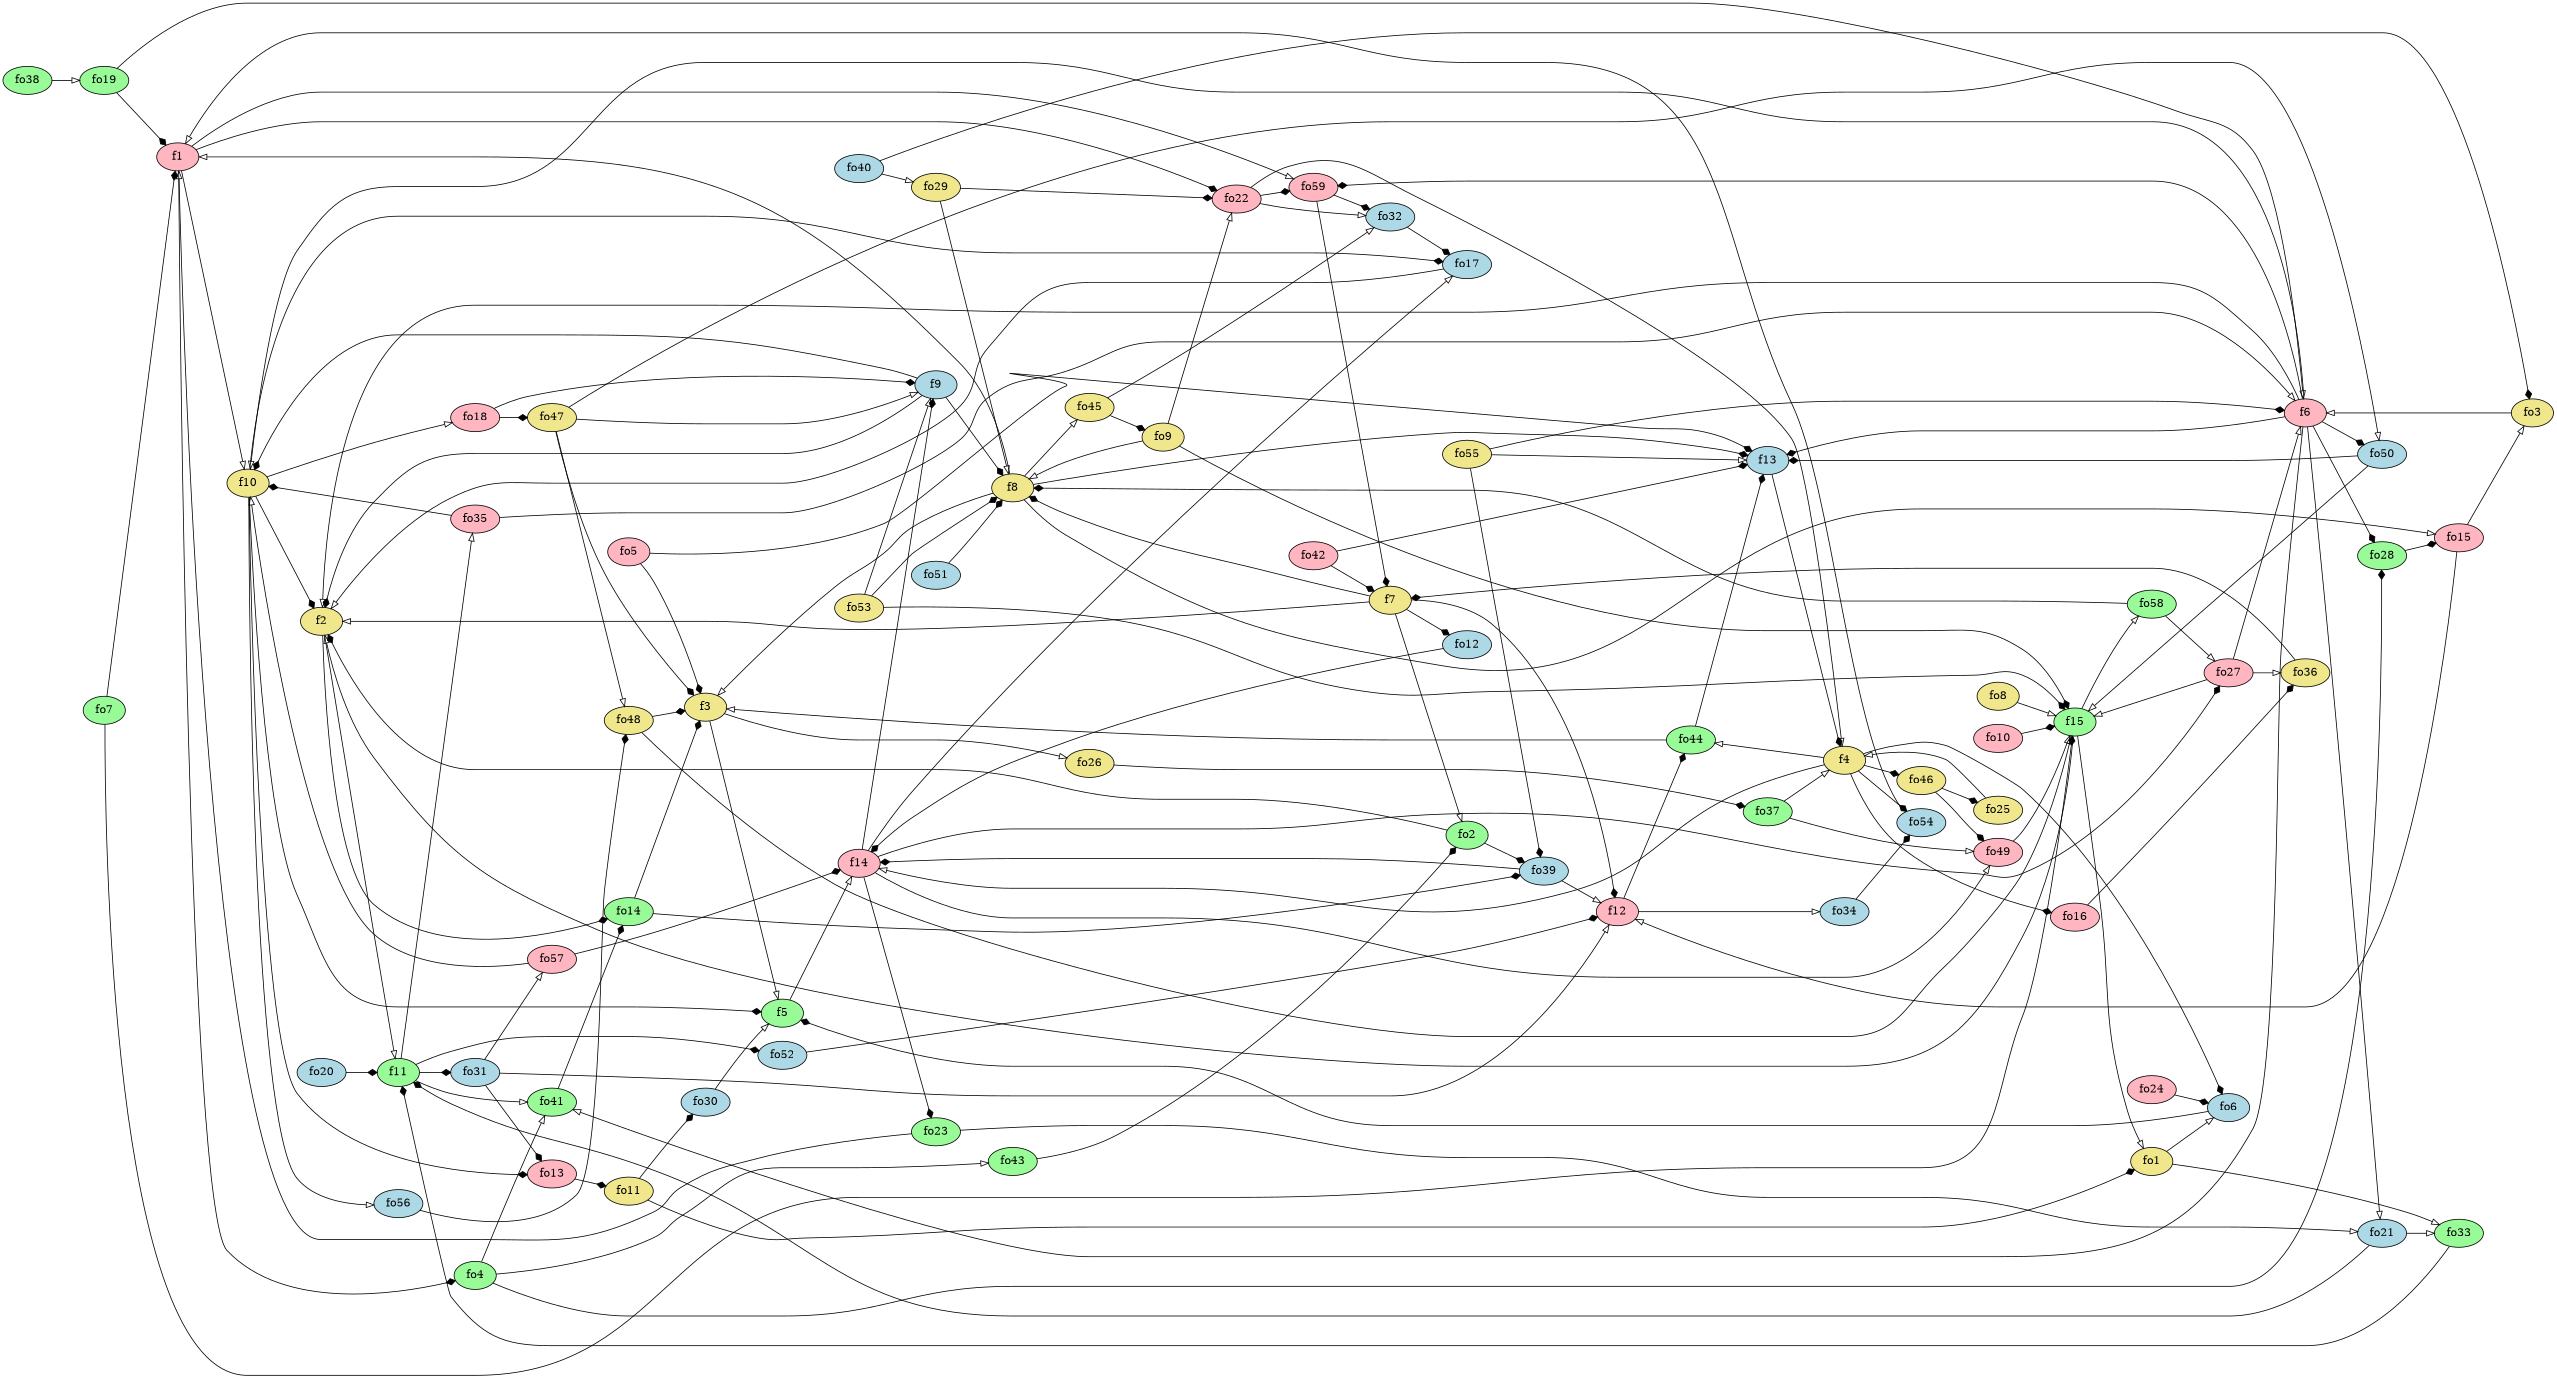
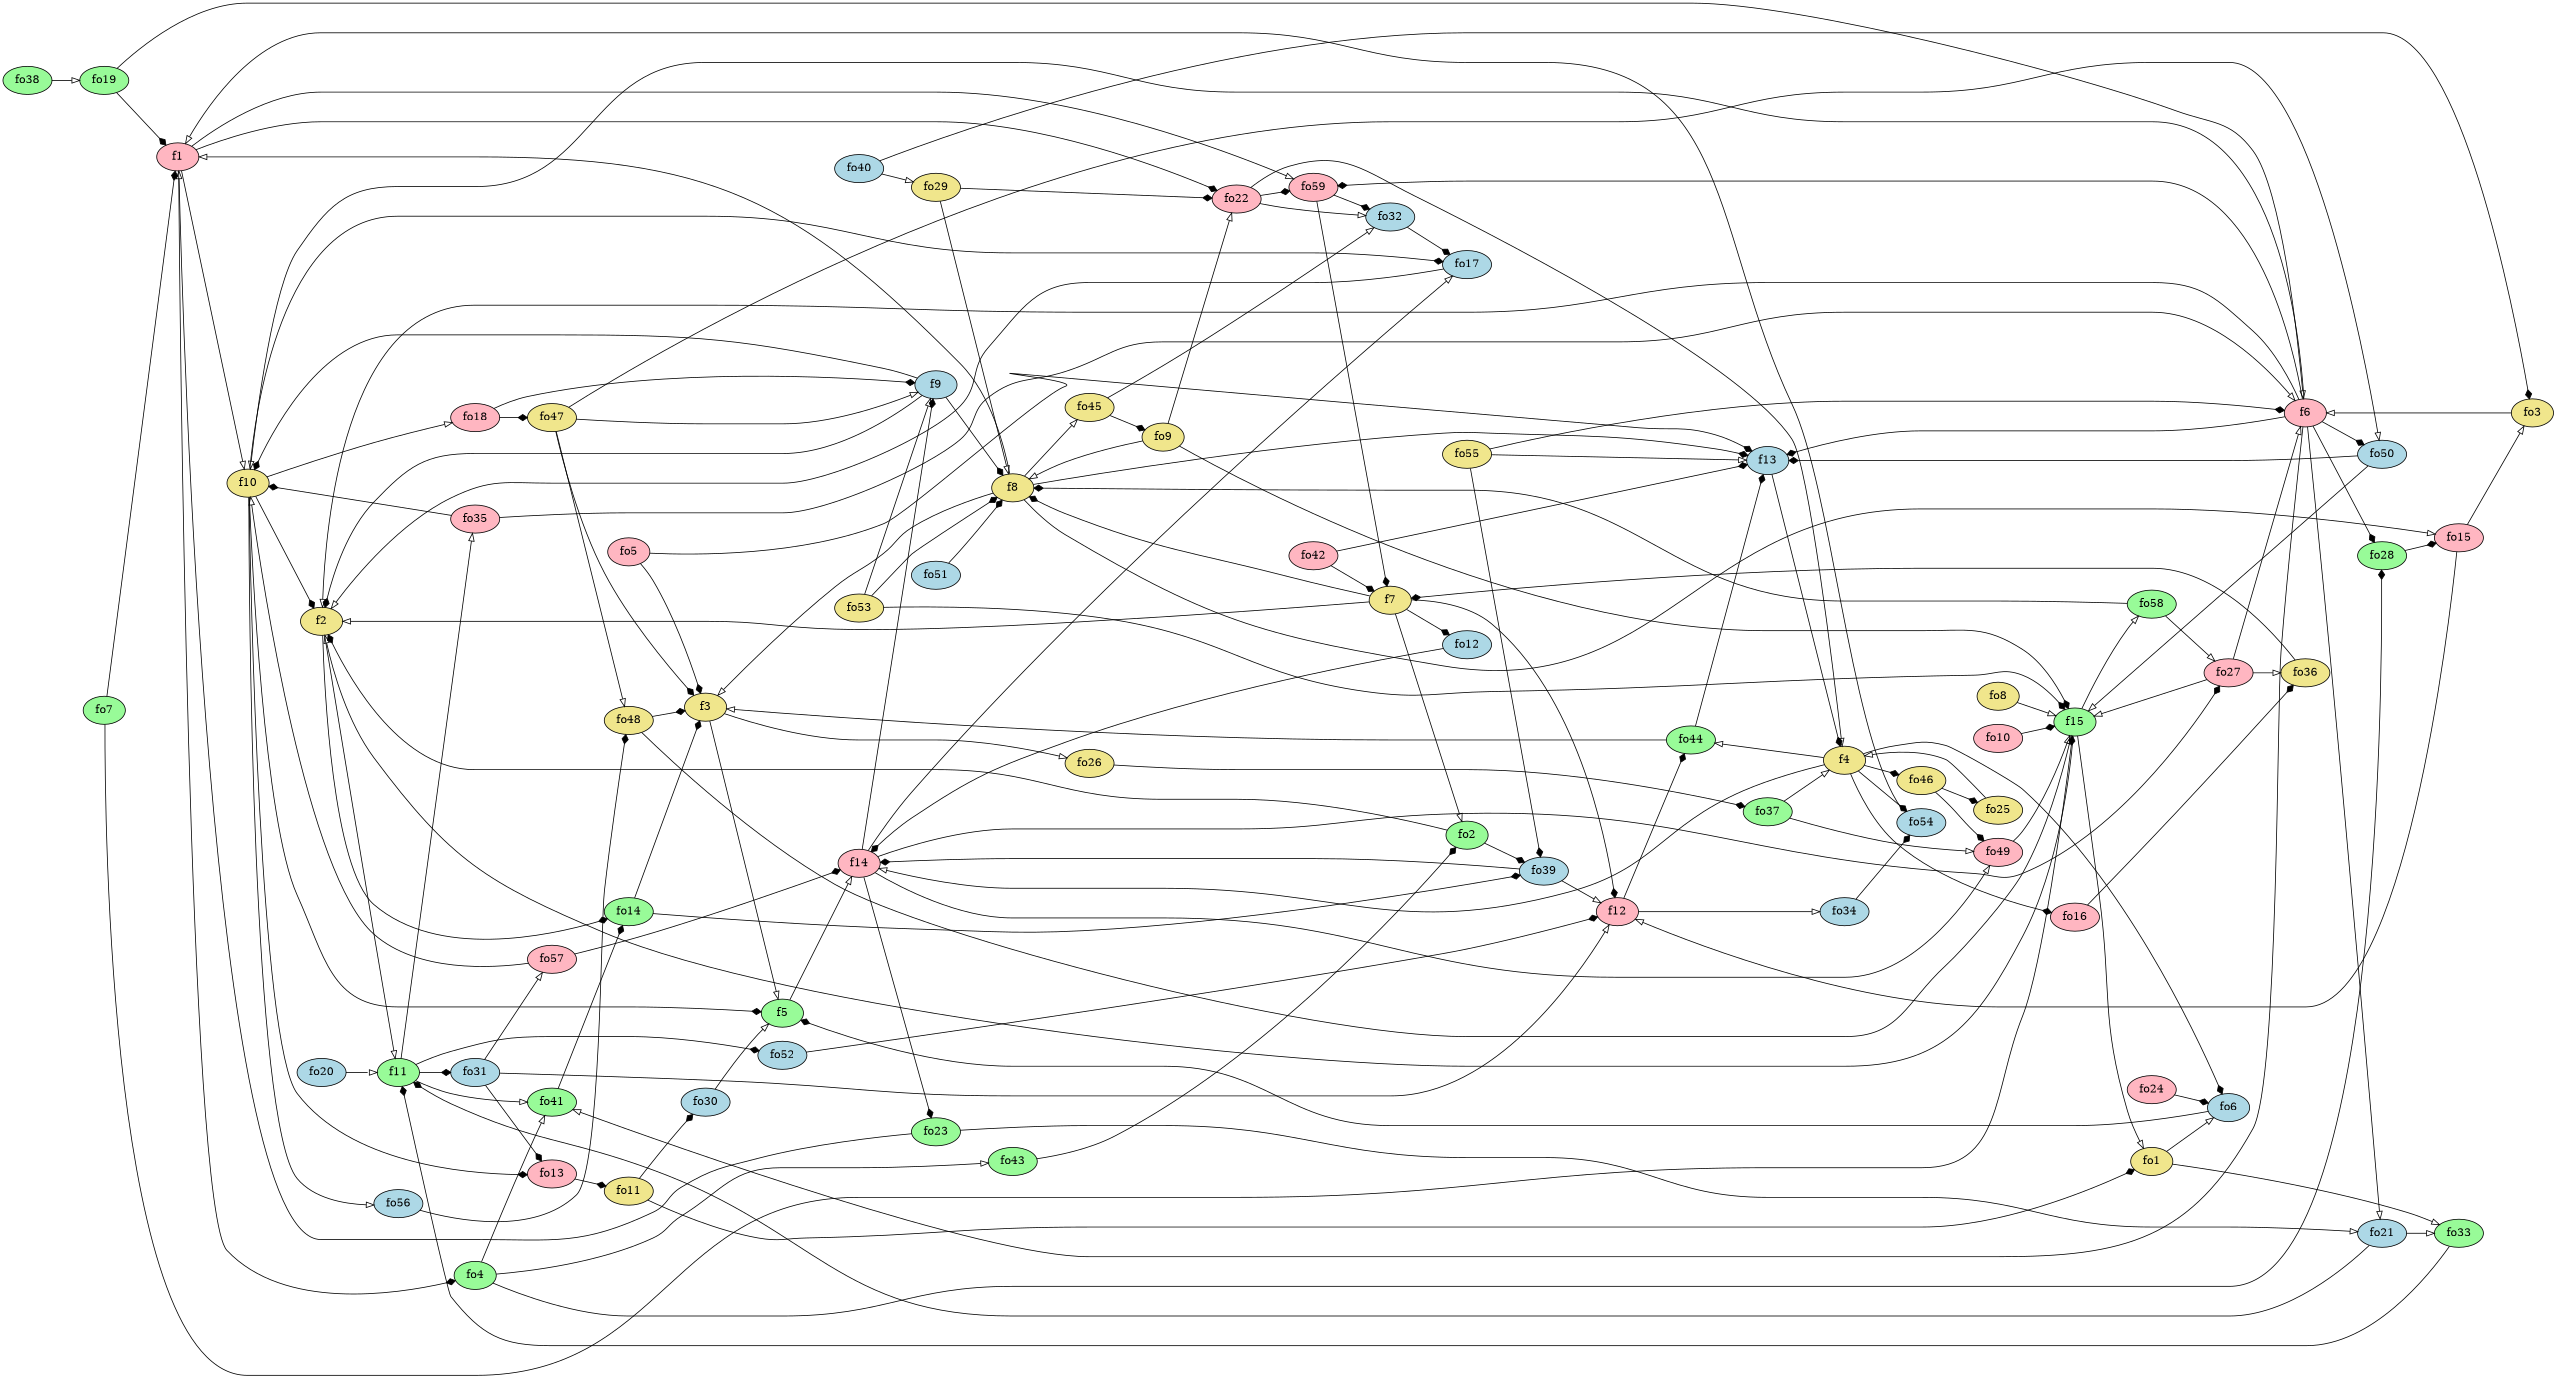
edge "fo20" -> "f11": arrowhead diamond -> onormal
